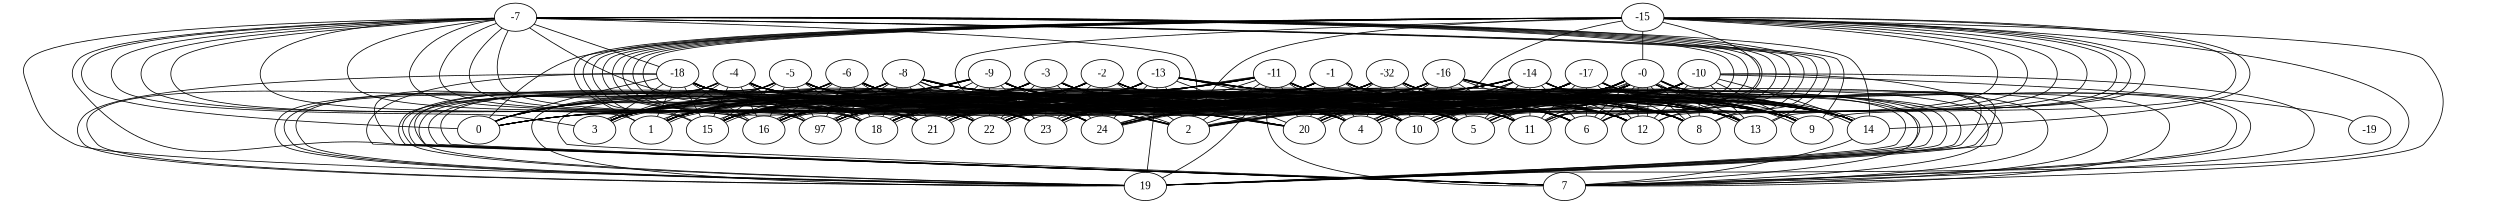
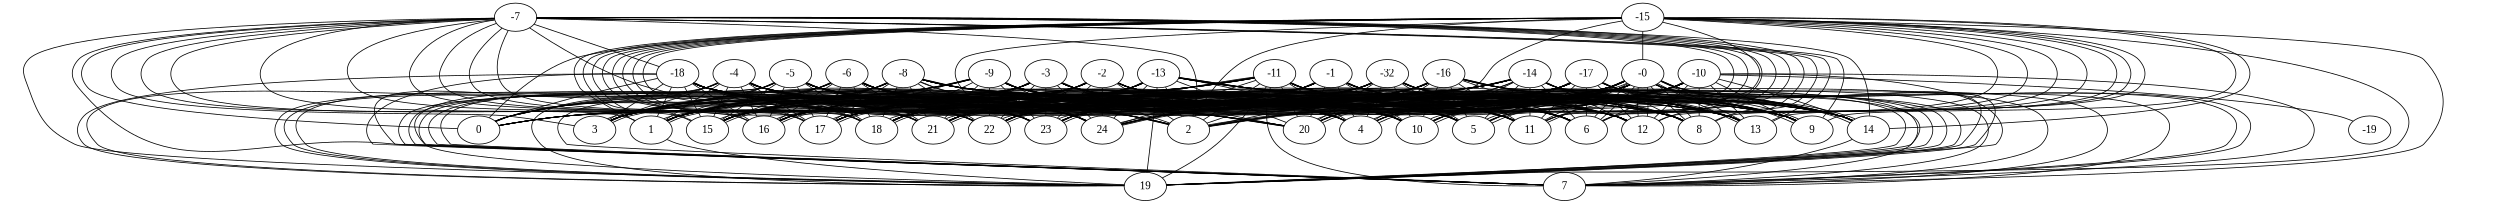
edge "-18" -- "6": added
edge "-2" -- "9": removed
node "97": label "97" -> "17"
edge "-9" -- "19": now "1" -- "19"
